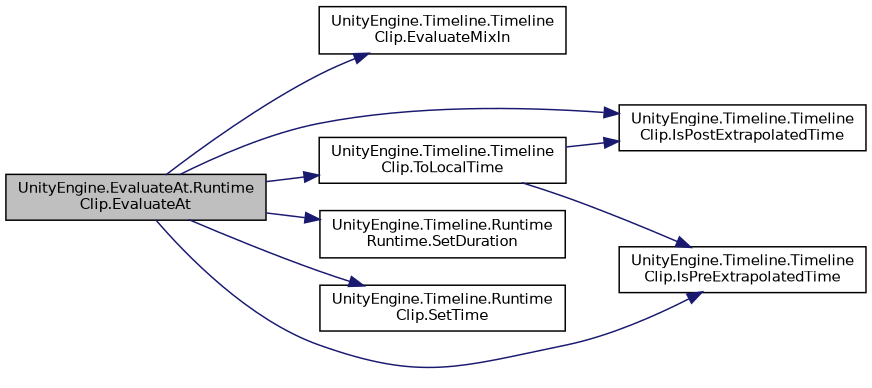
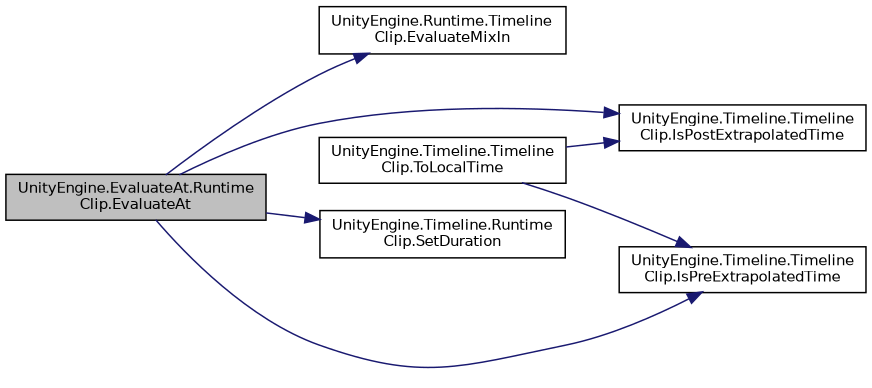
node "UnityEngine.Timeline.Timeline Clip.EvaluateMixIn": label "UnityEngine.Timeline.Timeline Clip.EvaluateMixIn" -> "UnityEngine.Runtime.Timeline Clip.EvaluateMixIn"
edge "UnityEngine.EvaluateAt.Runtime Clip.EvaluateAt" -> "UnityEngine.Timeline.Timeline Clip.ToLocalTime": removed
node "UnityEngine.Timeline.Runtime Runtime.SetDuration": label "UnityEngine.Timeline.Runtime Runtime.SetDuration" -> "UnityEngine.Timeline.Runtime Clip.SetDuration"
node "UnityEngine.Timeline.Runtime Clip.SetTime": removed
